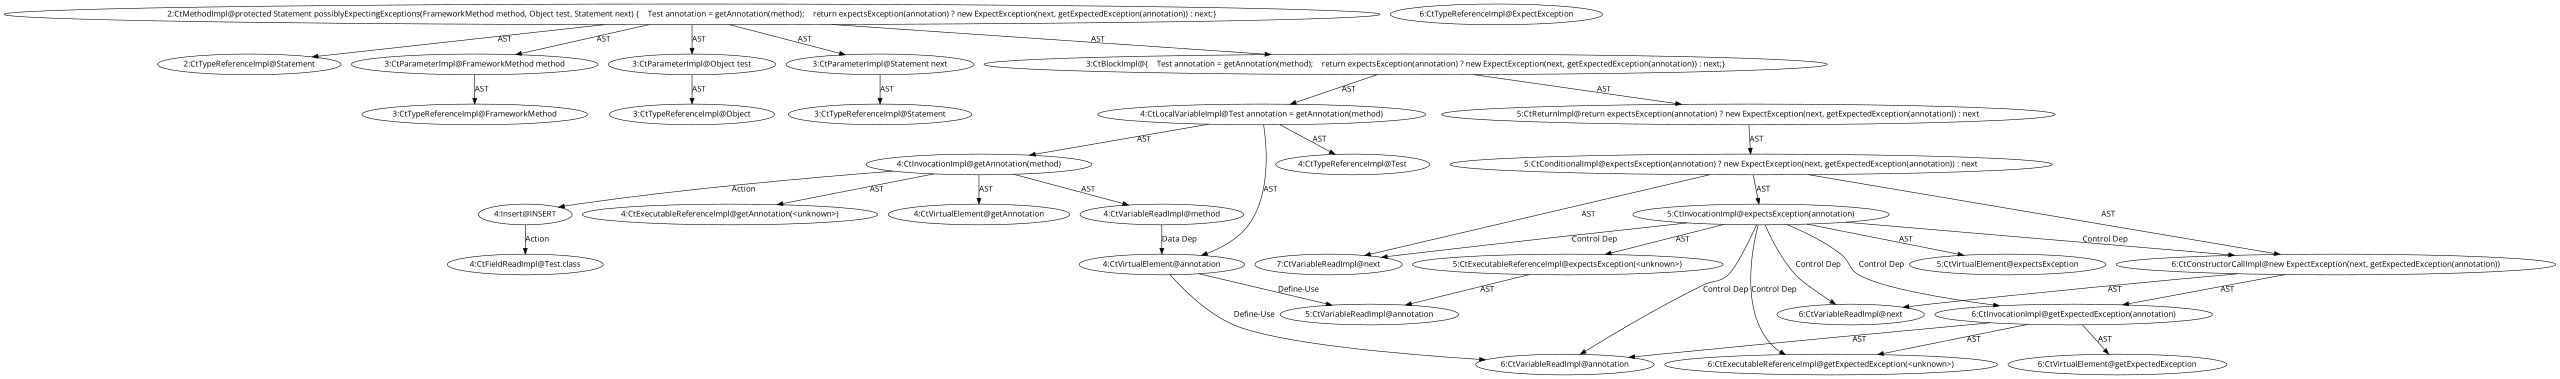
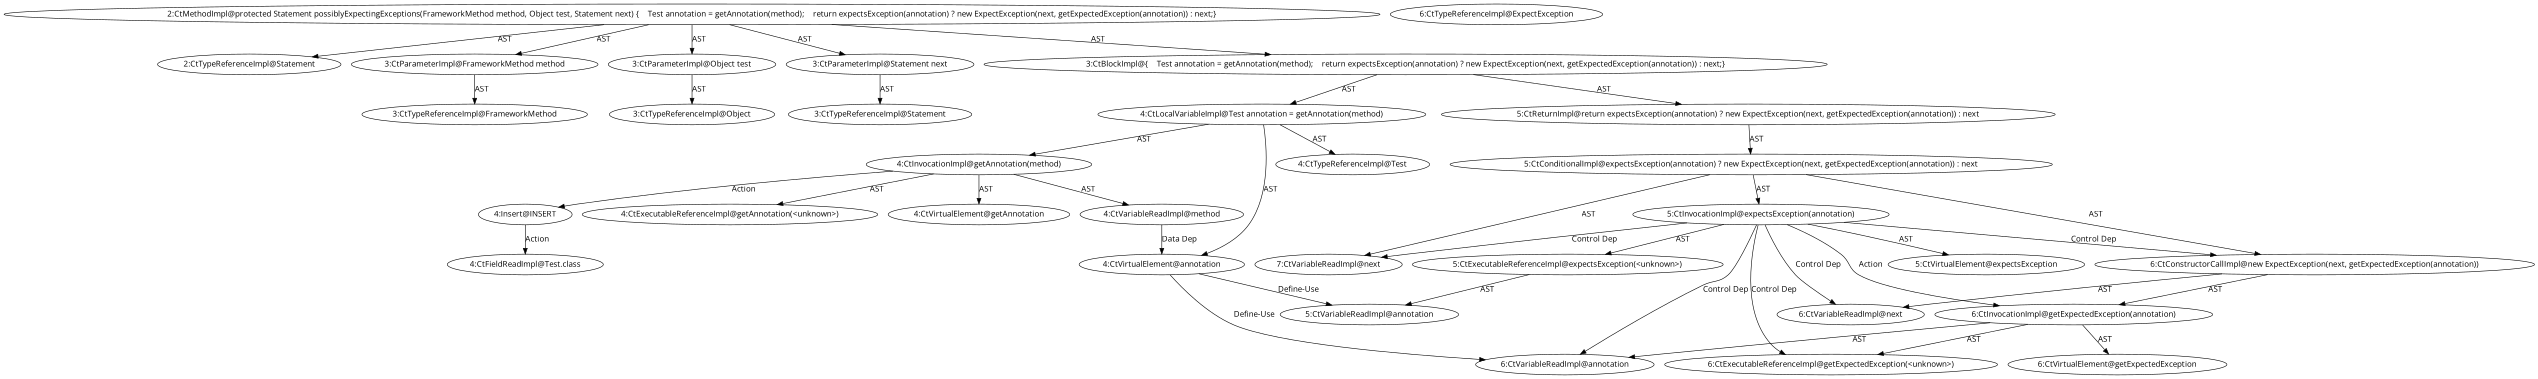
edge "5:CtInvocationImpl@expectsException(annotation)" -> "6:CtInvocationImpl@getExpectedException(annotation)": label "Control Dep" -> "Action"
